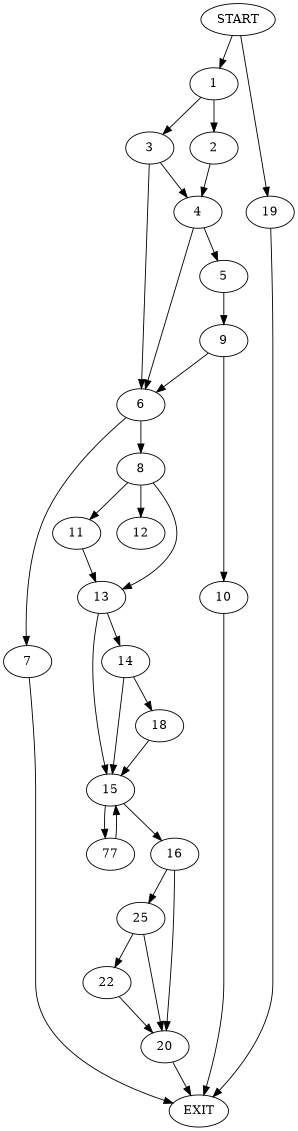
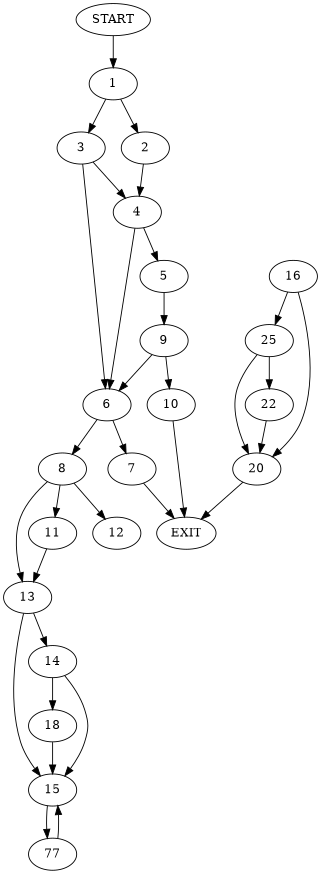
node "19": removed
edge "15" -> "16": removed
